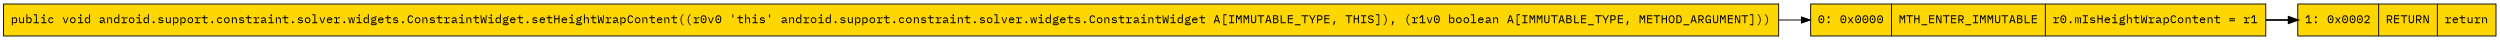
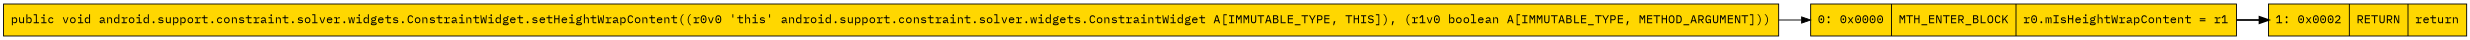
node "0: 0x0000": text "MTH_ENTER_IMMUTABLE" -> "MTH_ENTER_BLOCK"
